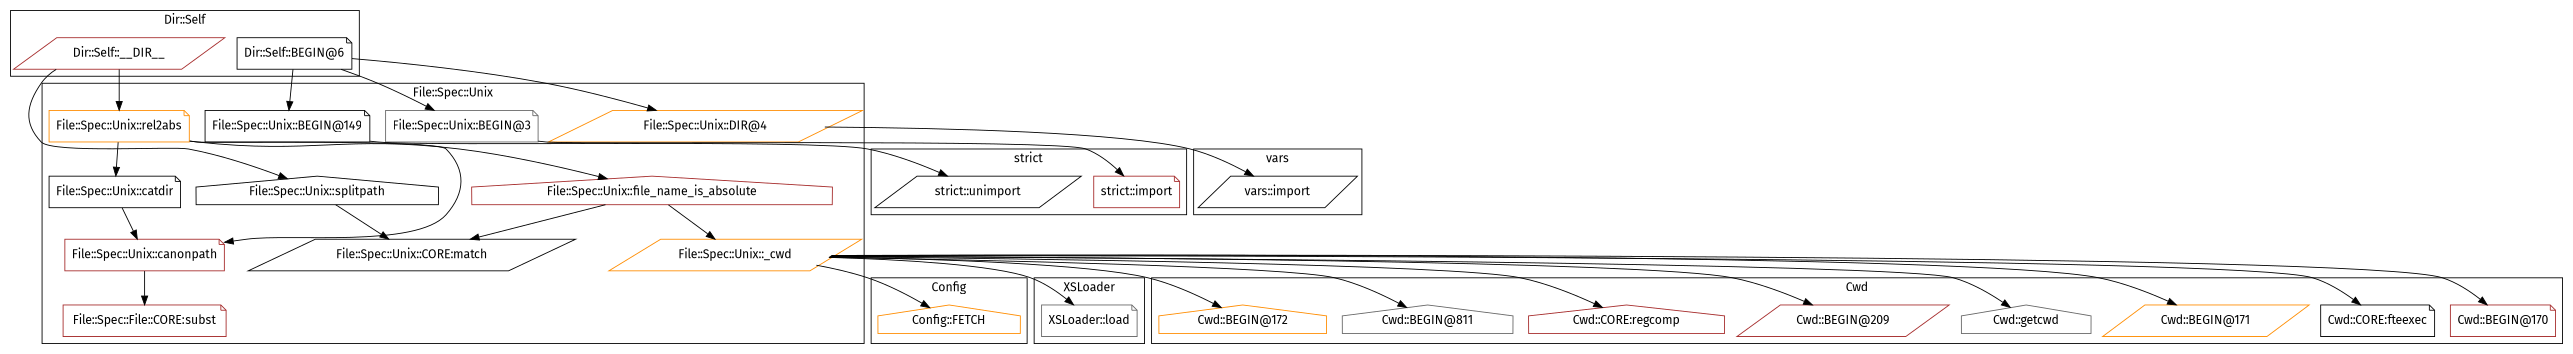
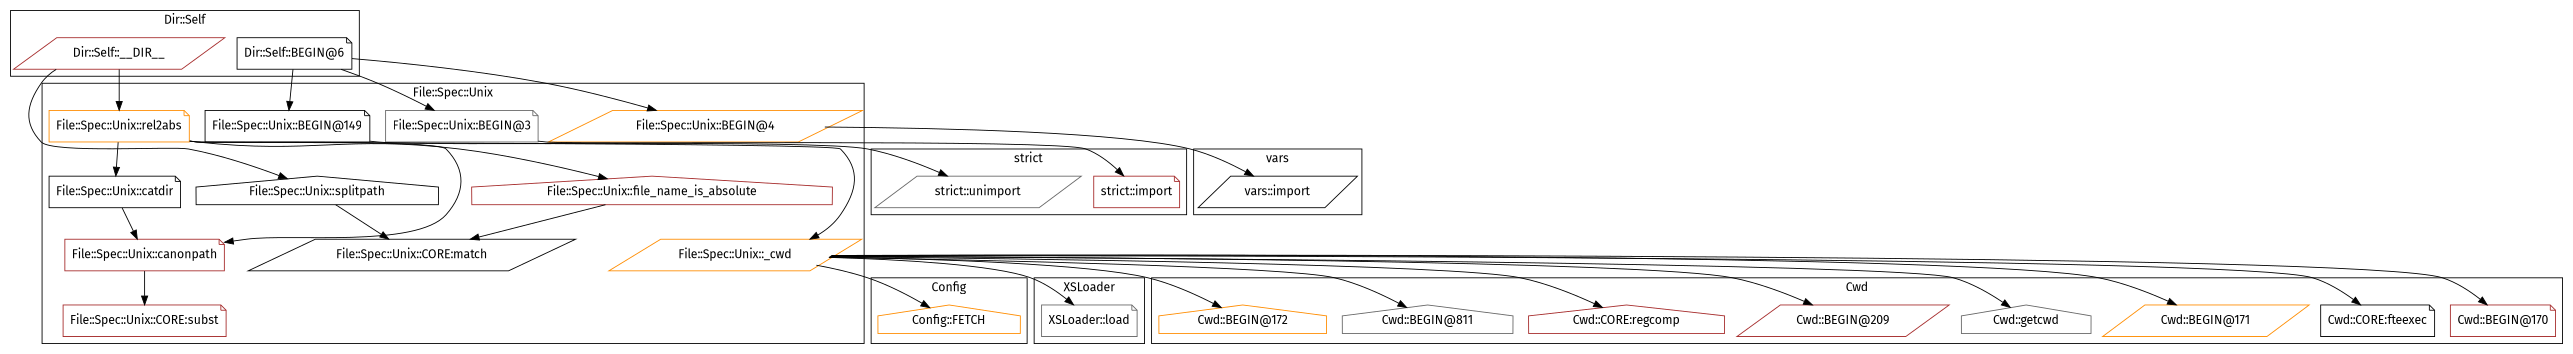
node "File::Spec::Unix::DIR@4": label "File::Spec::Unix::DIR@4" -> "File::Spec::Unix::BEGIN@4"
node "strict::unimport": color black -> gray40
edge "File::Spec::Unix::file_name_is_absolute" -> "File::Spec::Unix::_cwd": now "File::Spec::Unix::rel2abs" -> "File::Spec::Unix::_cwd"
node "File::Spec::File::CORE:subst": label "File::Spec::File::CORE:subst" -> "File::Spec::Unix::CORE:subst"
